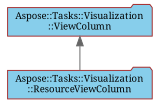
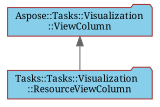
node "Aspose::Tasks::Visualization ::ResourceViewColumn": label "Aspose::Tasks::Visualization ::ResourceViewColumn" -> "Tasks::Tasks::Visualization ::ResourceViewColumn"
